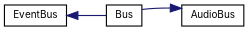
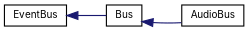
edge "Bus" -> "AudioBus": reversed
